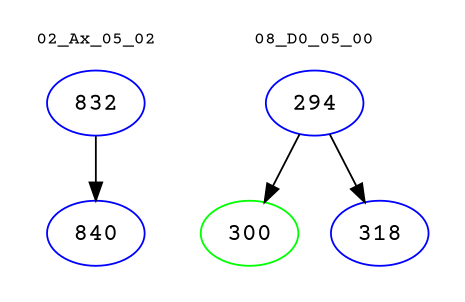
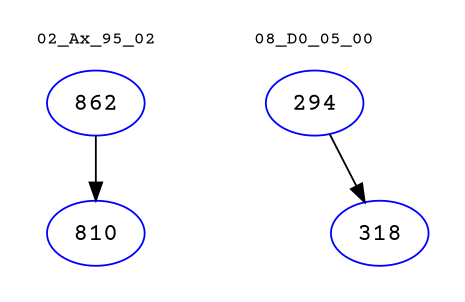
cluster "02_Ax_05_02": label "02_Ax_05_02" -> "02_Ax_95_02"
node "832": label "832" -> "862"
node "840": label "840" -> "810"
node "300": removed
